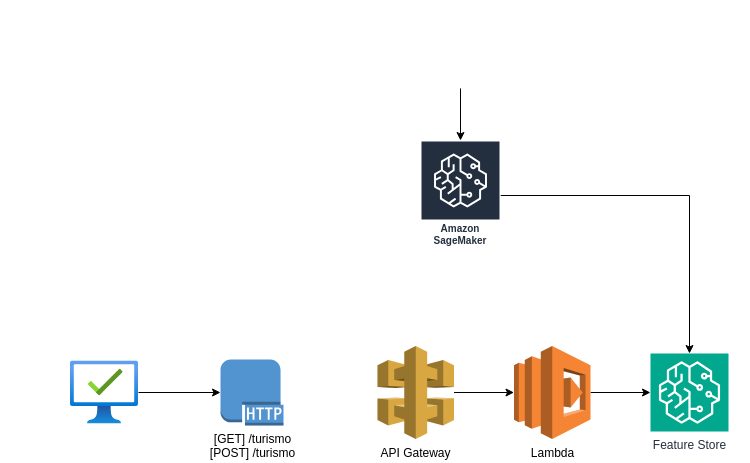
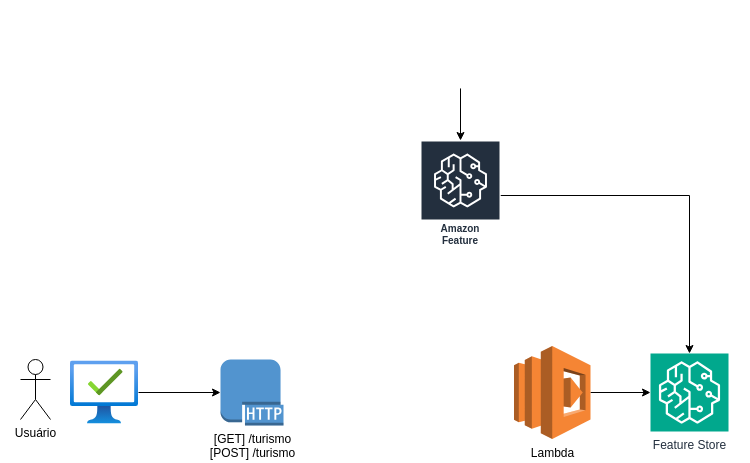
node "Amazon SageMaker": label "Amazon SageMaker" -> "Amazon Feature"
node "Usuário": added
node "API Gateway": removed
edge "API Gateway" -> "Lambda": removed
